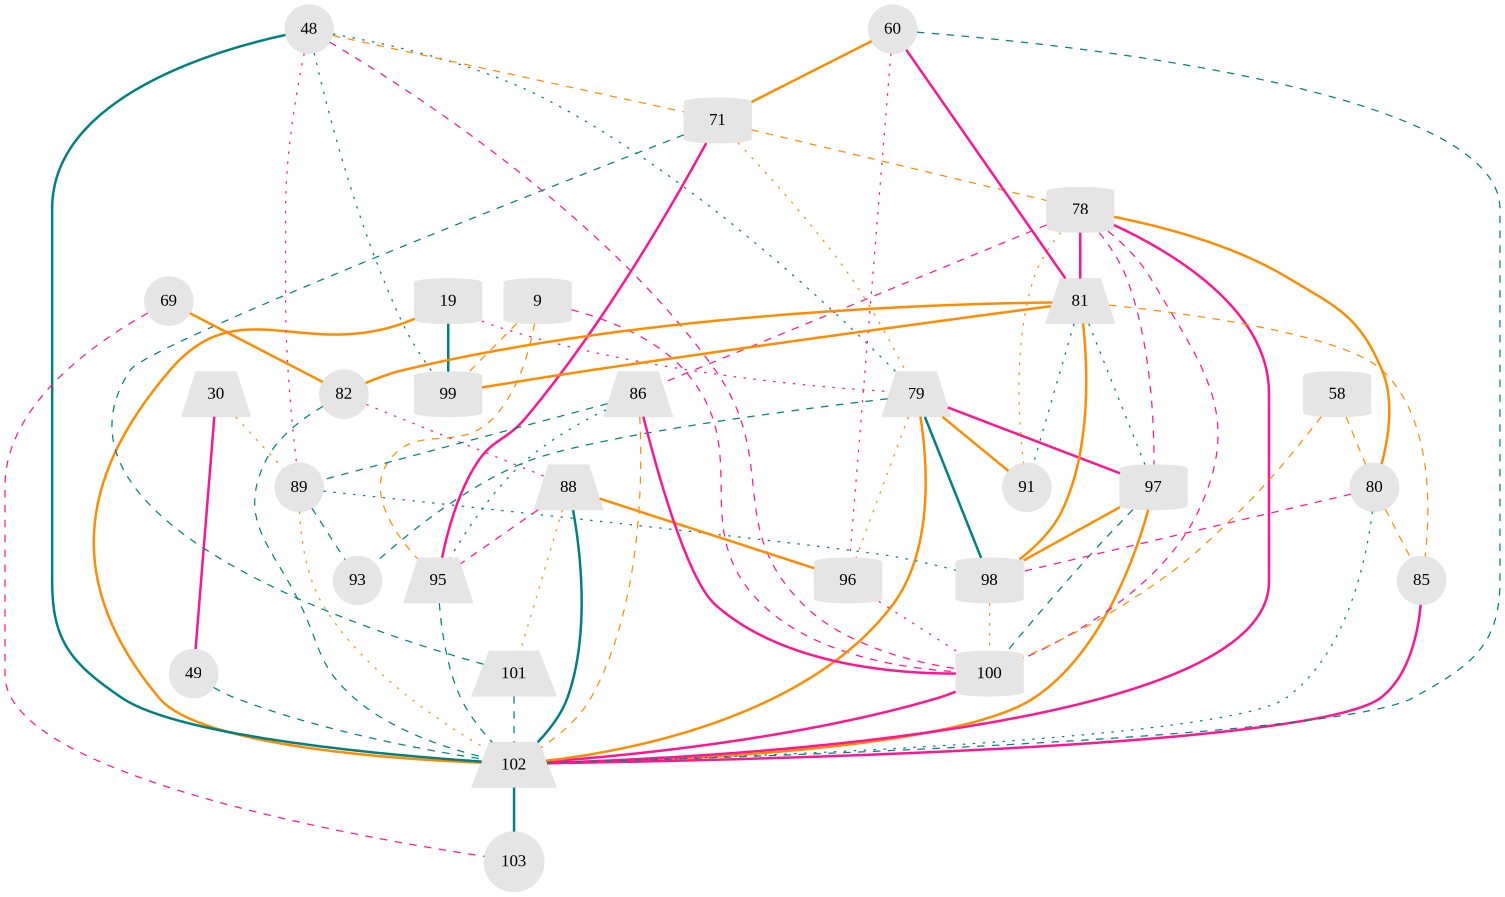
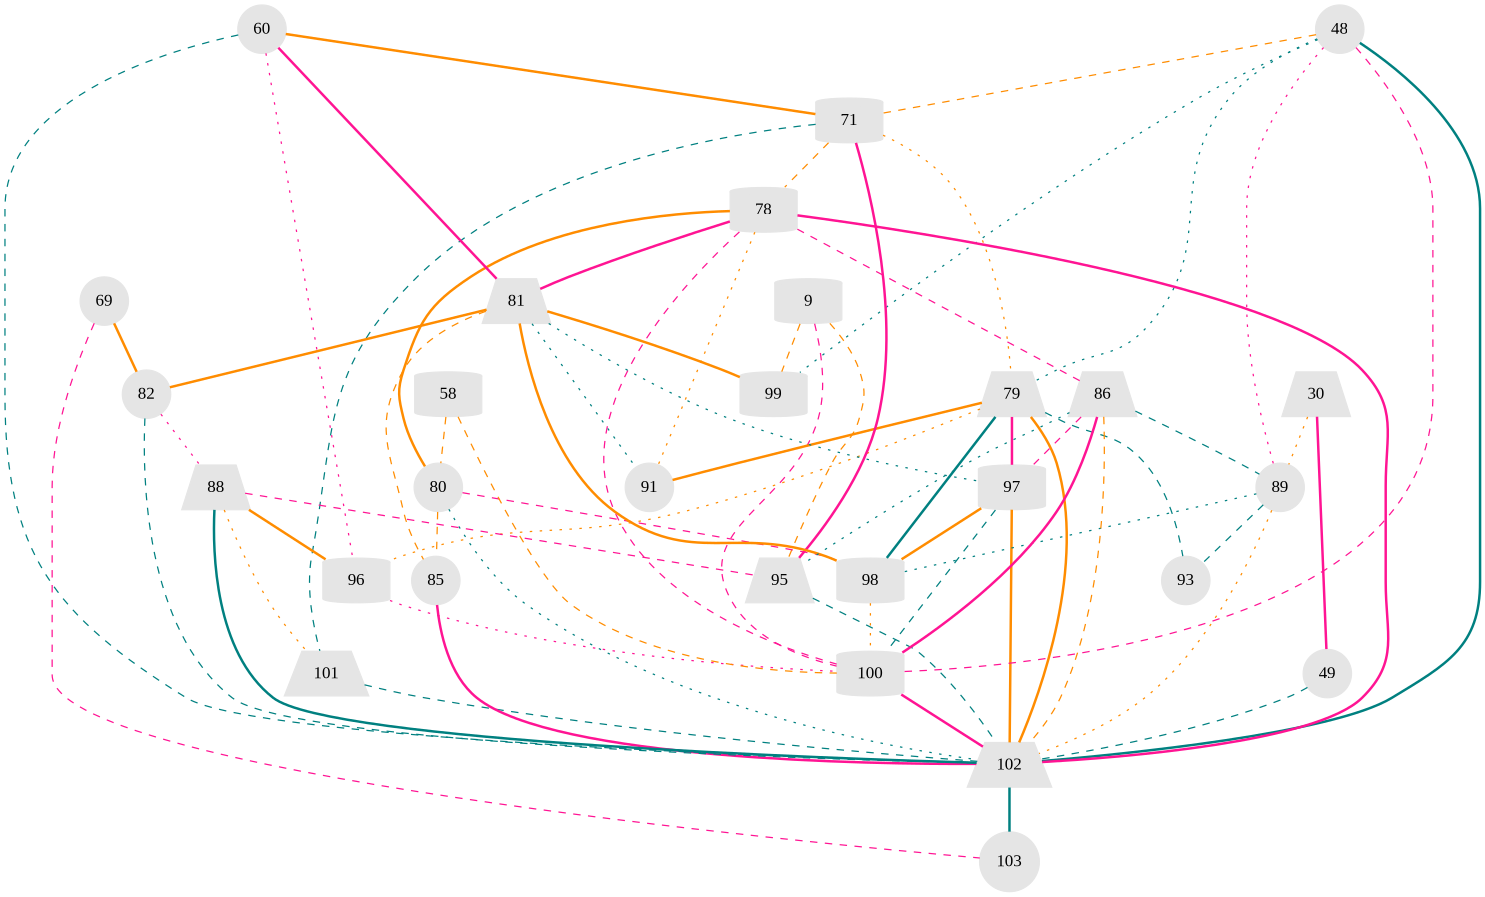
node "19": removed
edge "78" -- "97": now "86" -- "97"
